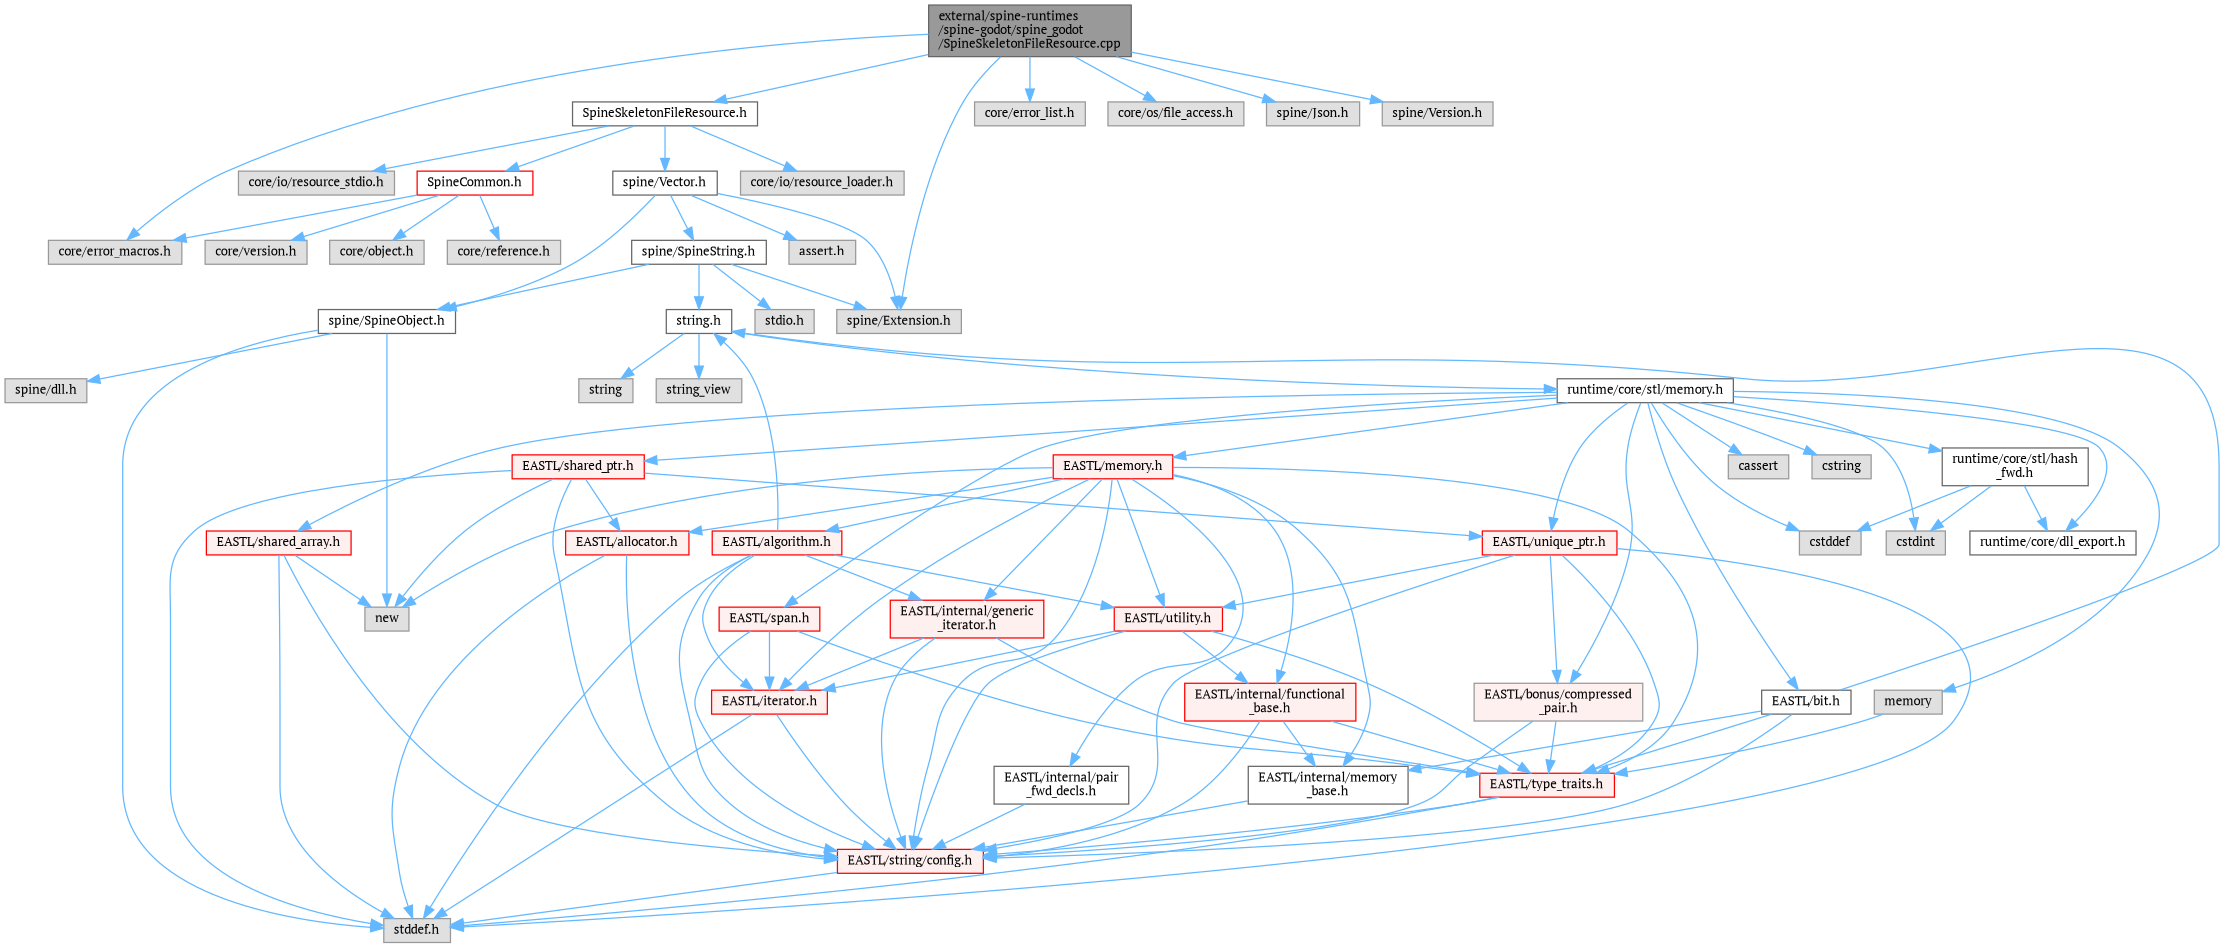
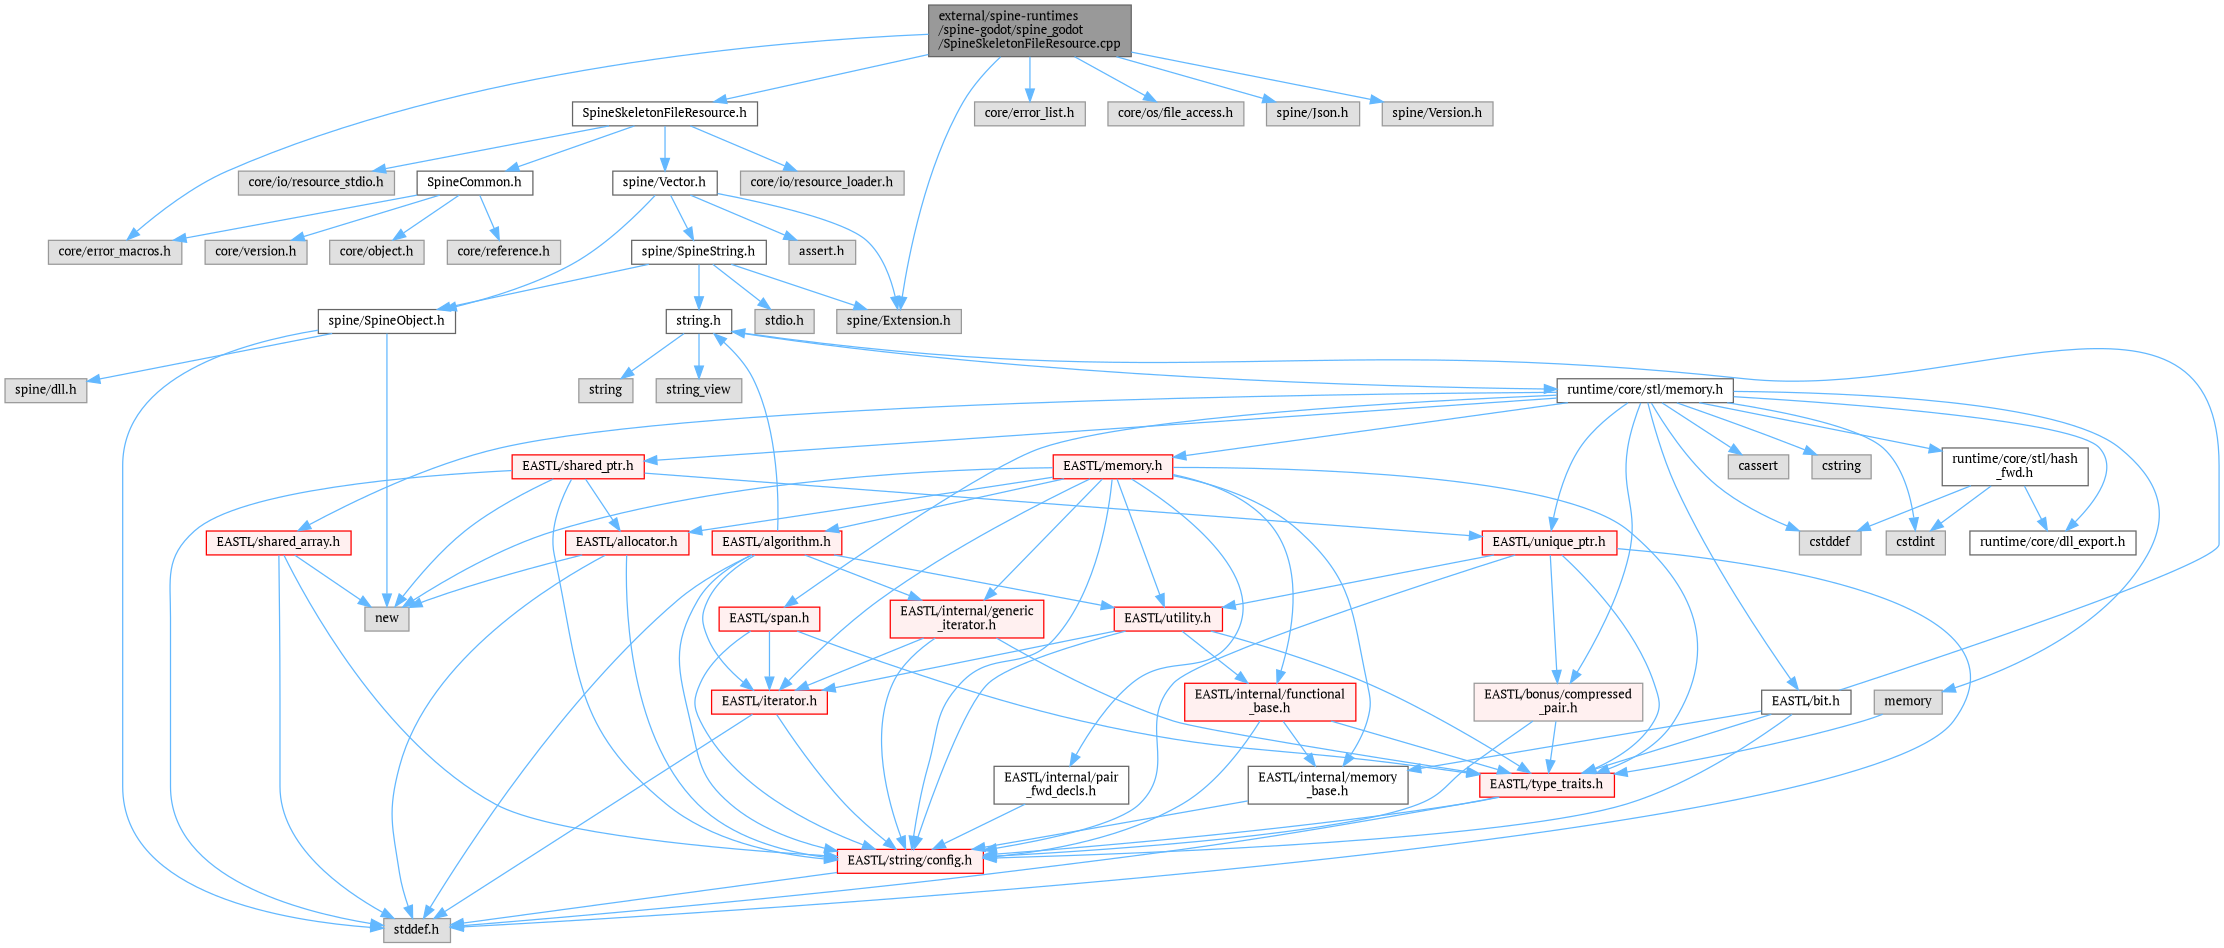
node "SpineCommon.h": color red -> grey40
edge "EASTL/allocator.h" -> "new": added
